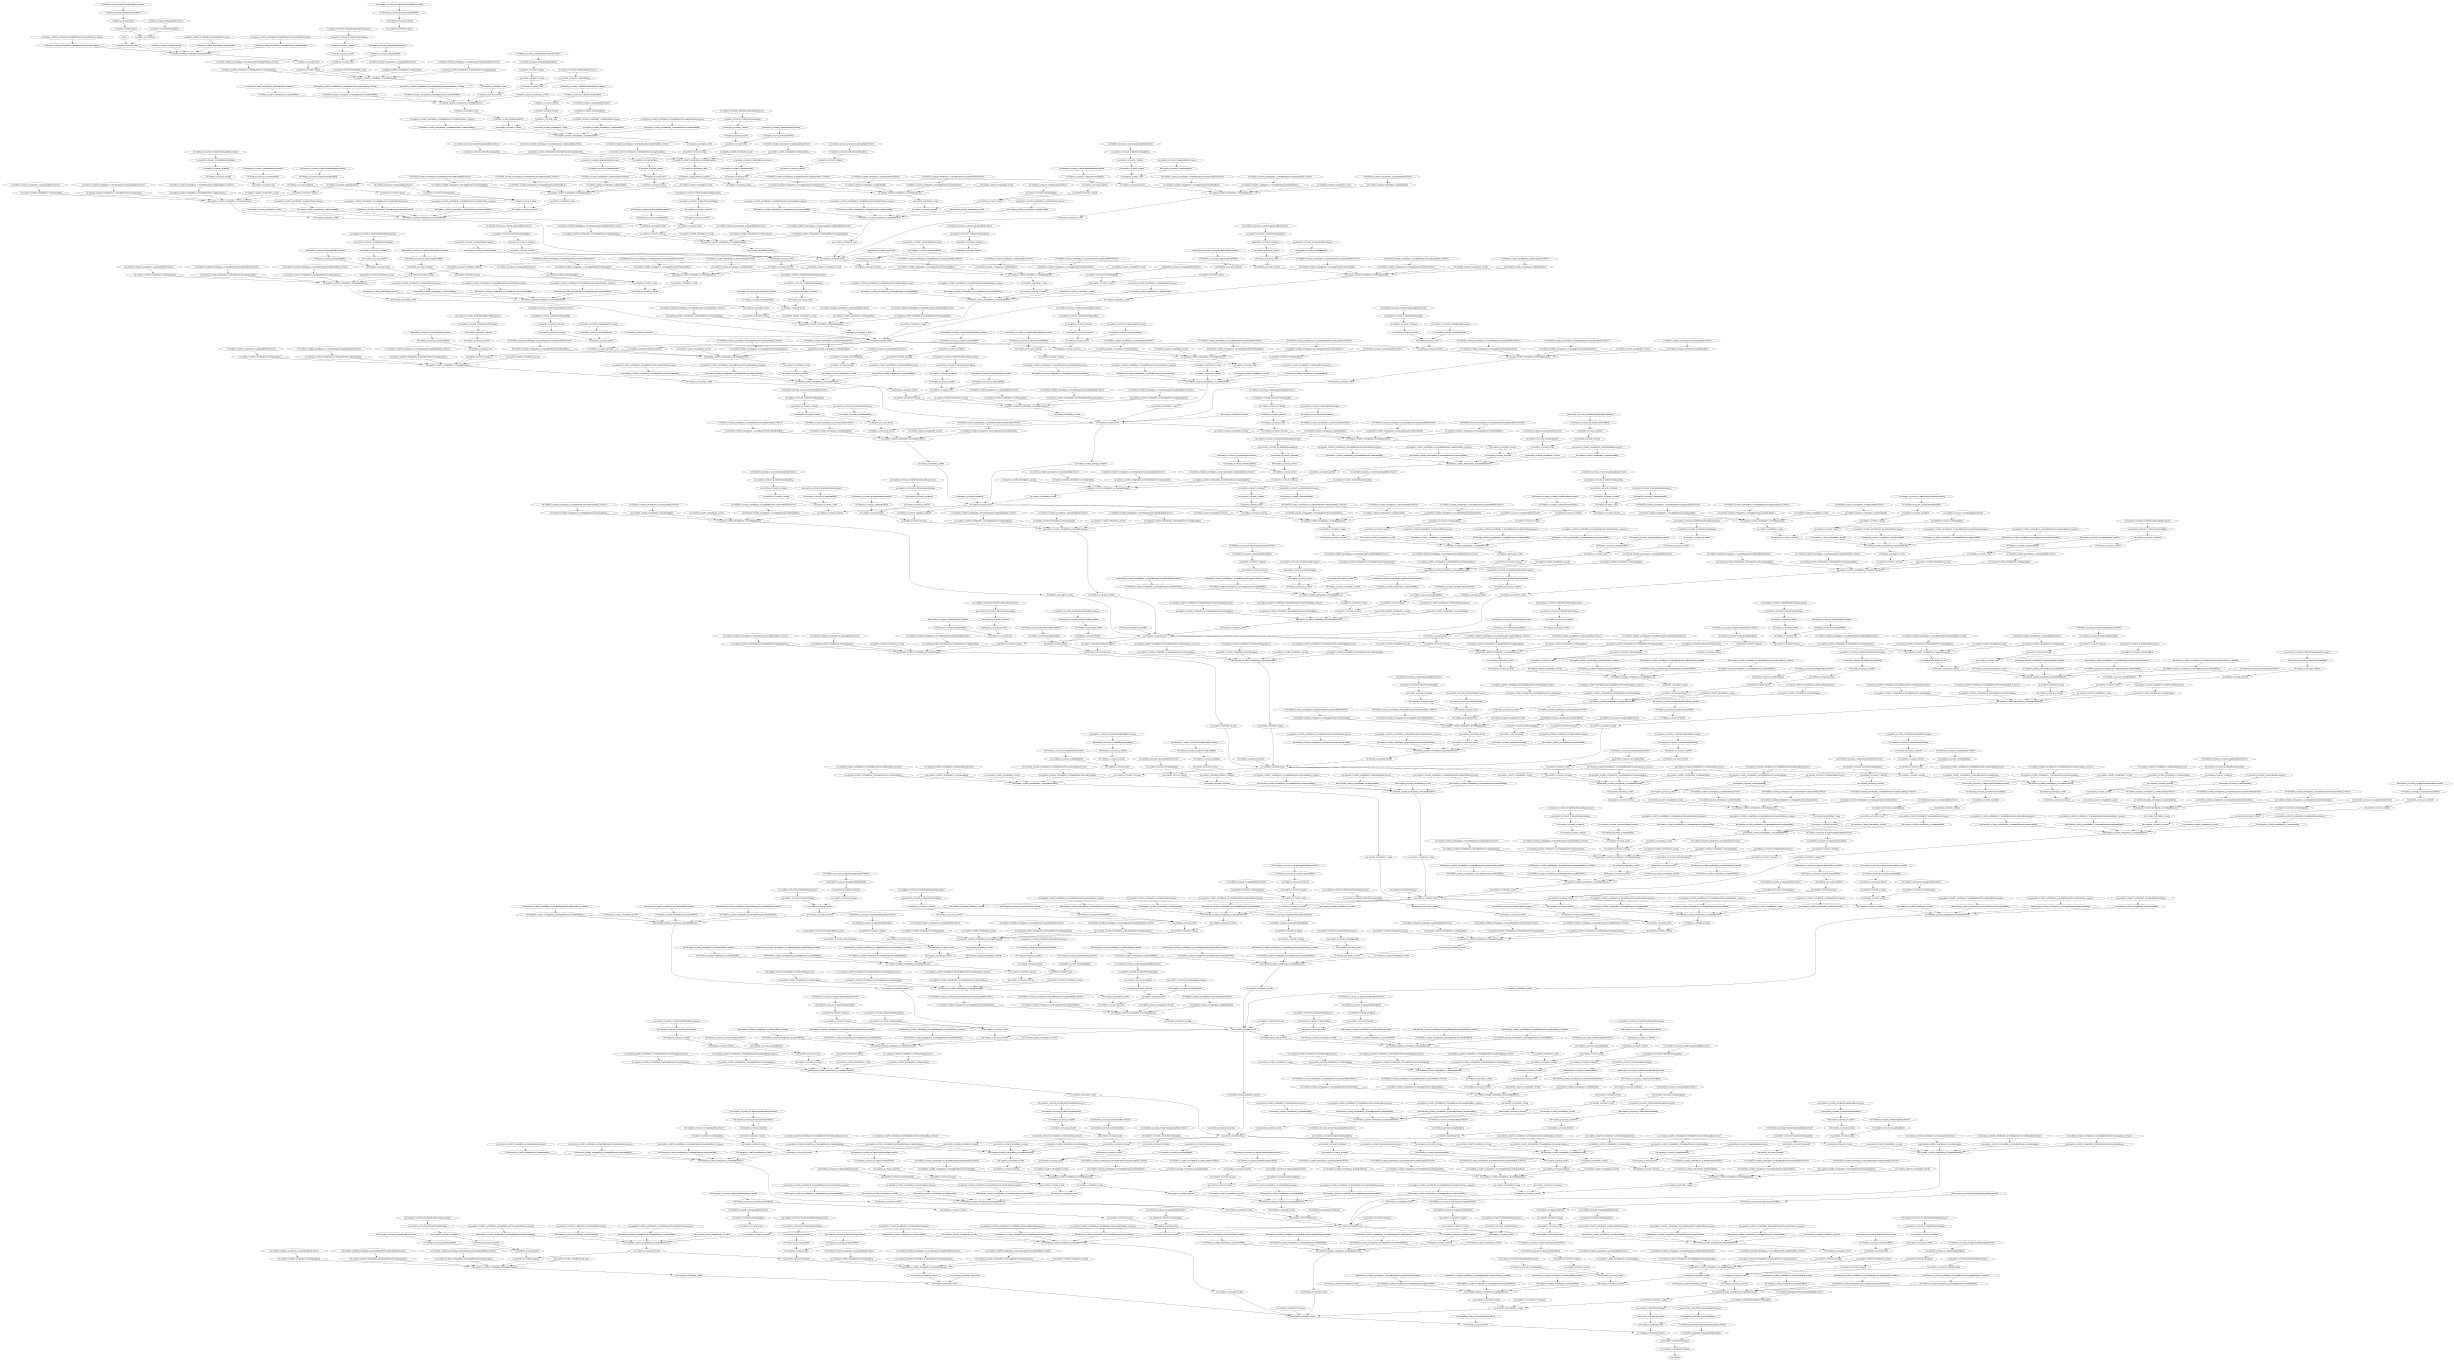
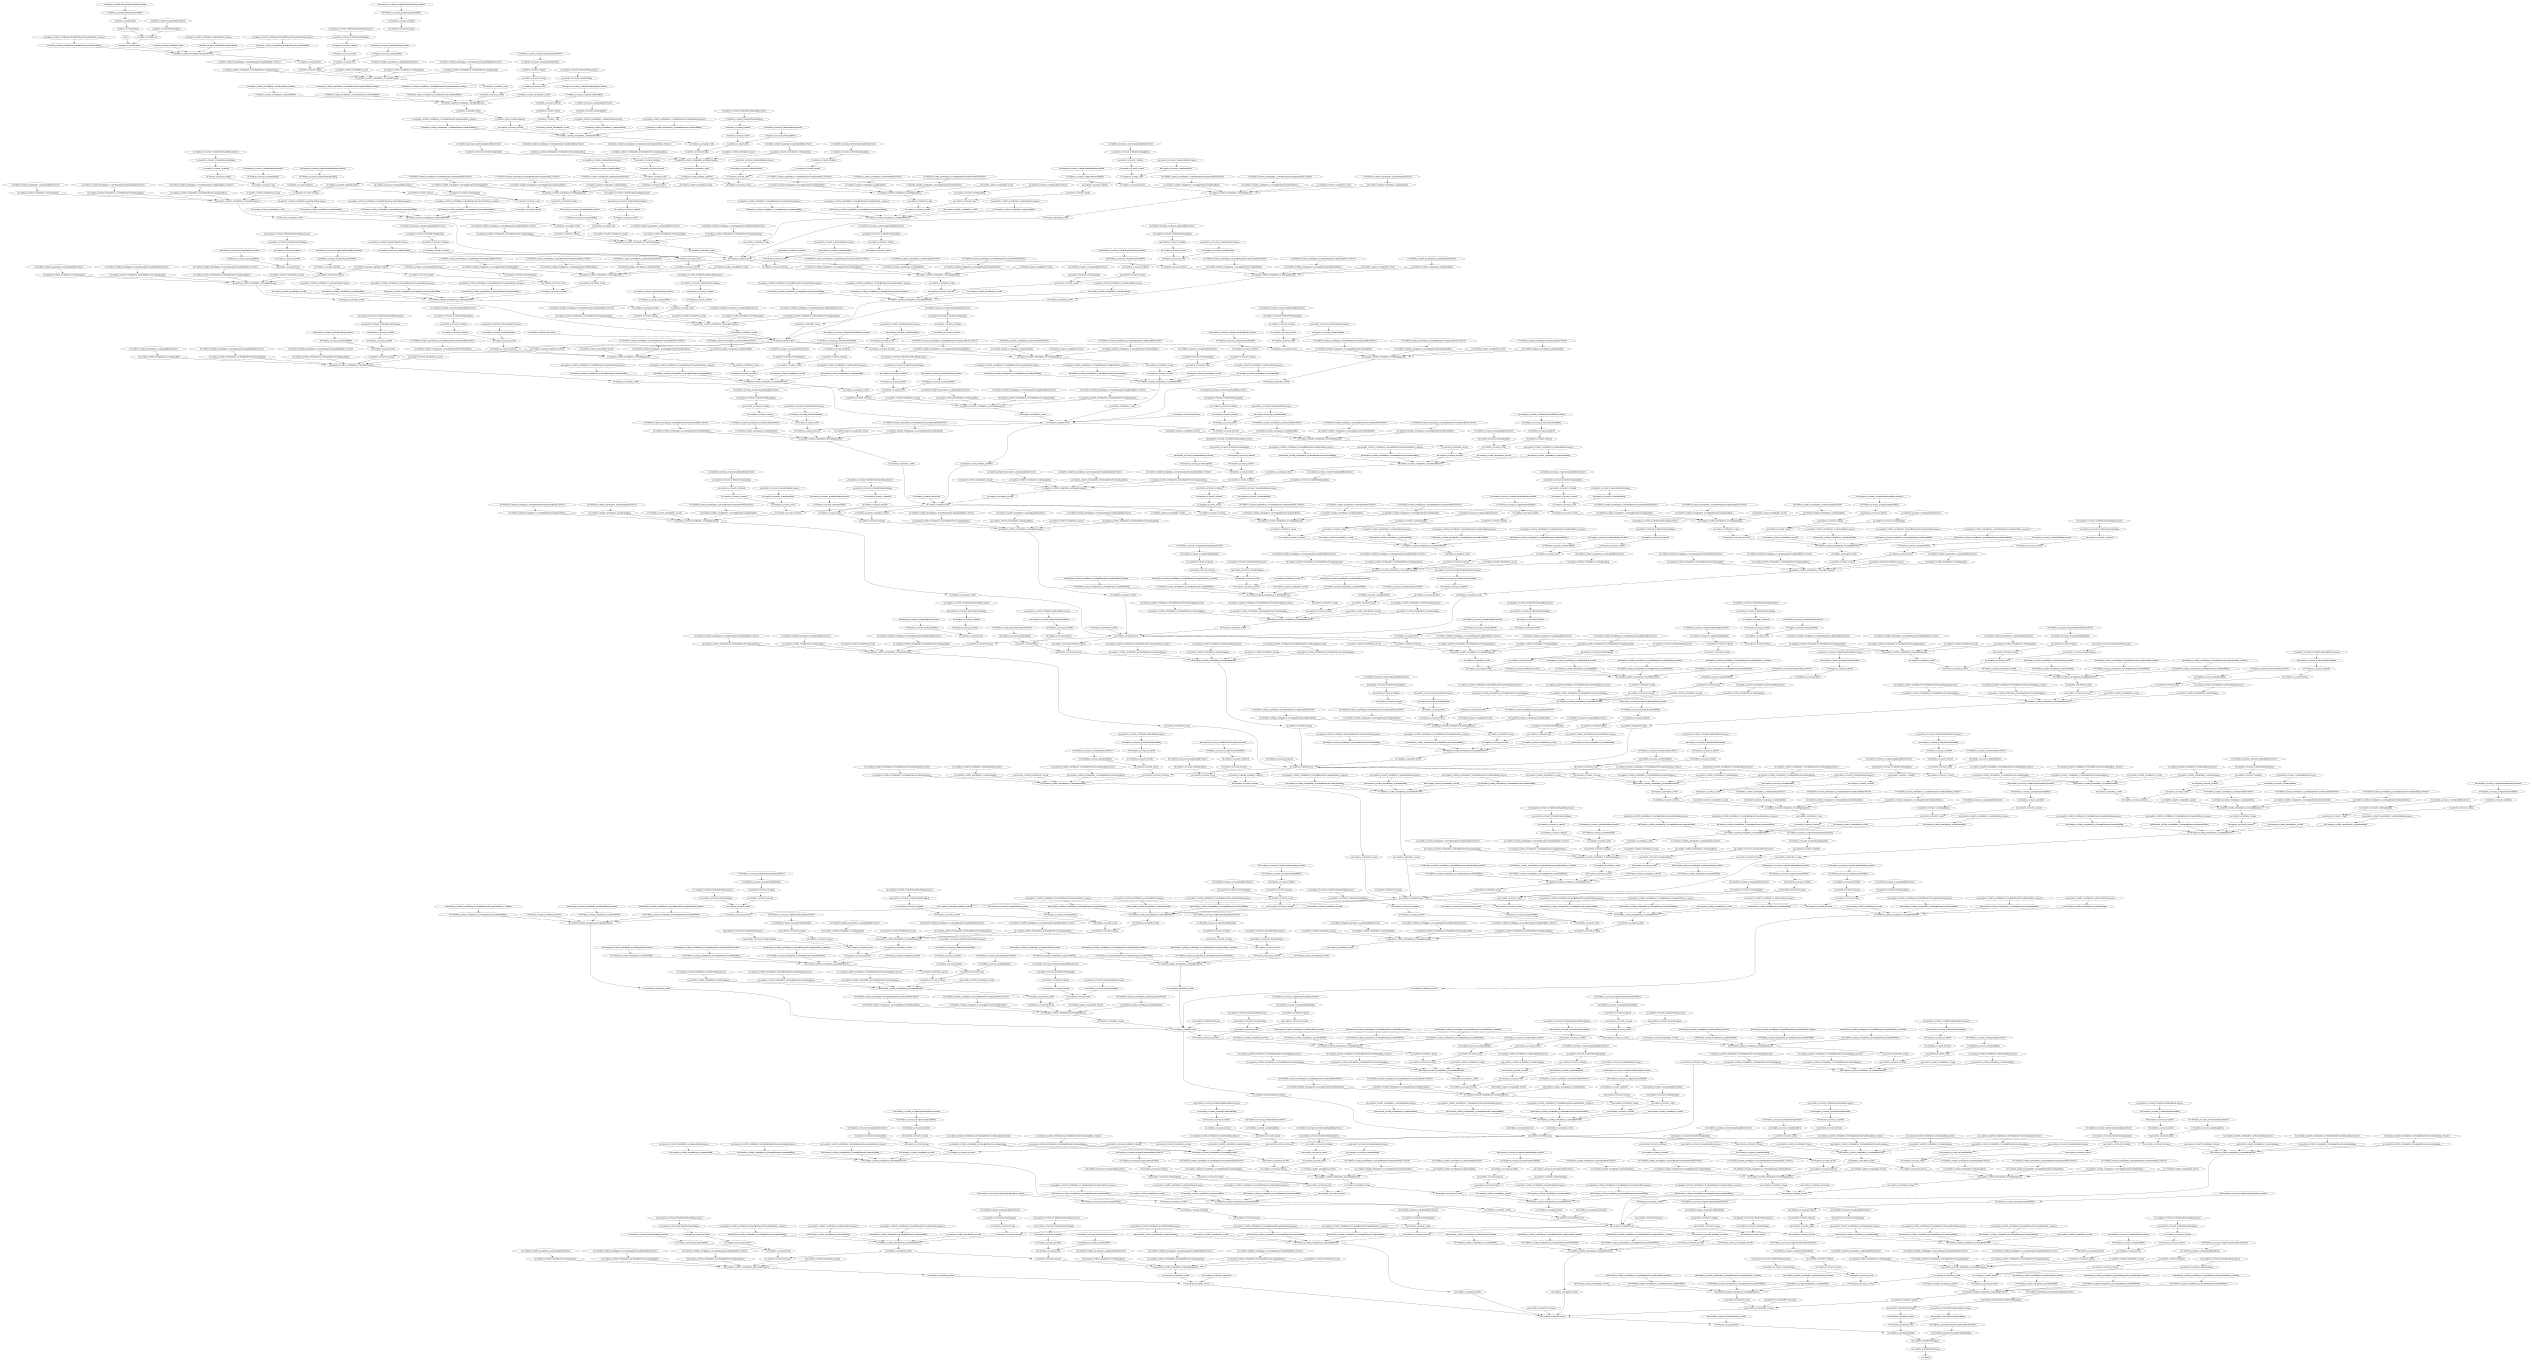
edge "380 inception_v3/batch_normalization_20/FusedBatchNormV3" -> "406 inception_v3/conv2d_21/mul": now "380 inception_v3/batch_normalization_20/FusedBatchNormV3" -> "383 inception_v3/activation_20/Relu"
edge "1316 inception_v3/batch_normalization_71/FusedBatchNormV3" -> "1317 inception_v3/activation_71/Relu": reversed
